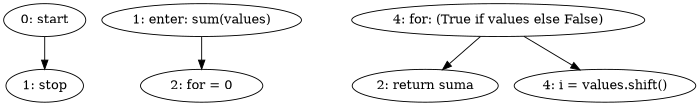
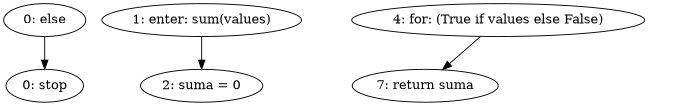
node "0: start": label "0: start" -> "0: else"
node "1: stop": label "1: stop" -> "0: stop"
node "2: for = 0": label "2: for = 0" -> "2: suma = 0"
node "2: return suma": label "2: return suma" -> "7: return suma"
node "4: i = values.shift()": removed
